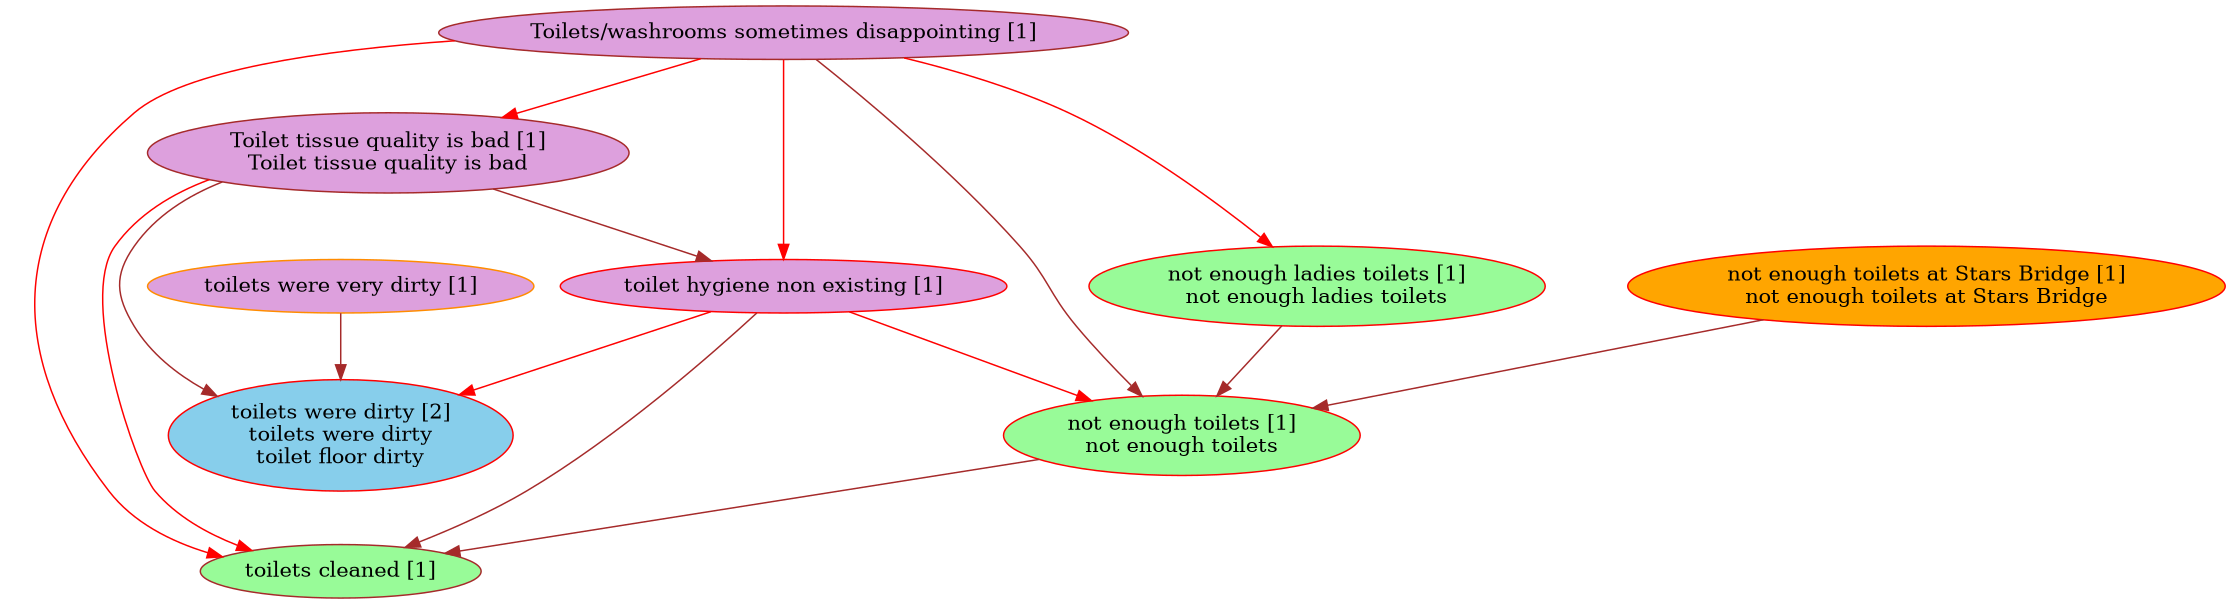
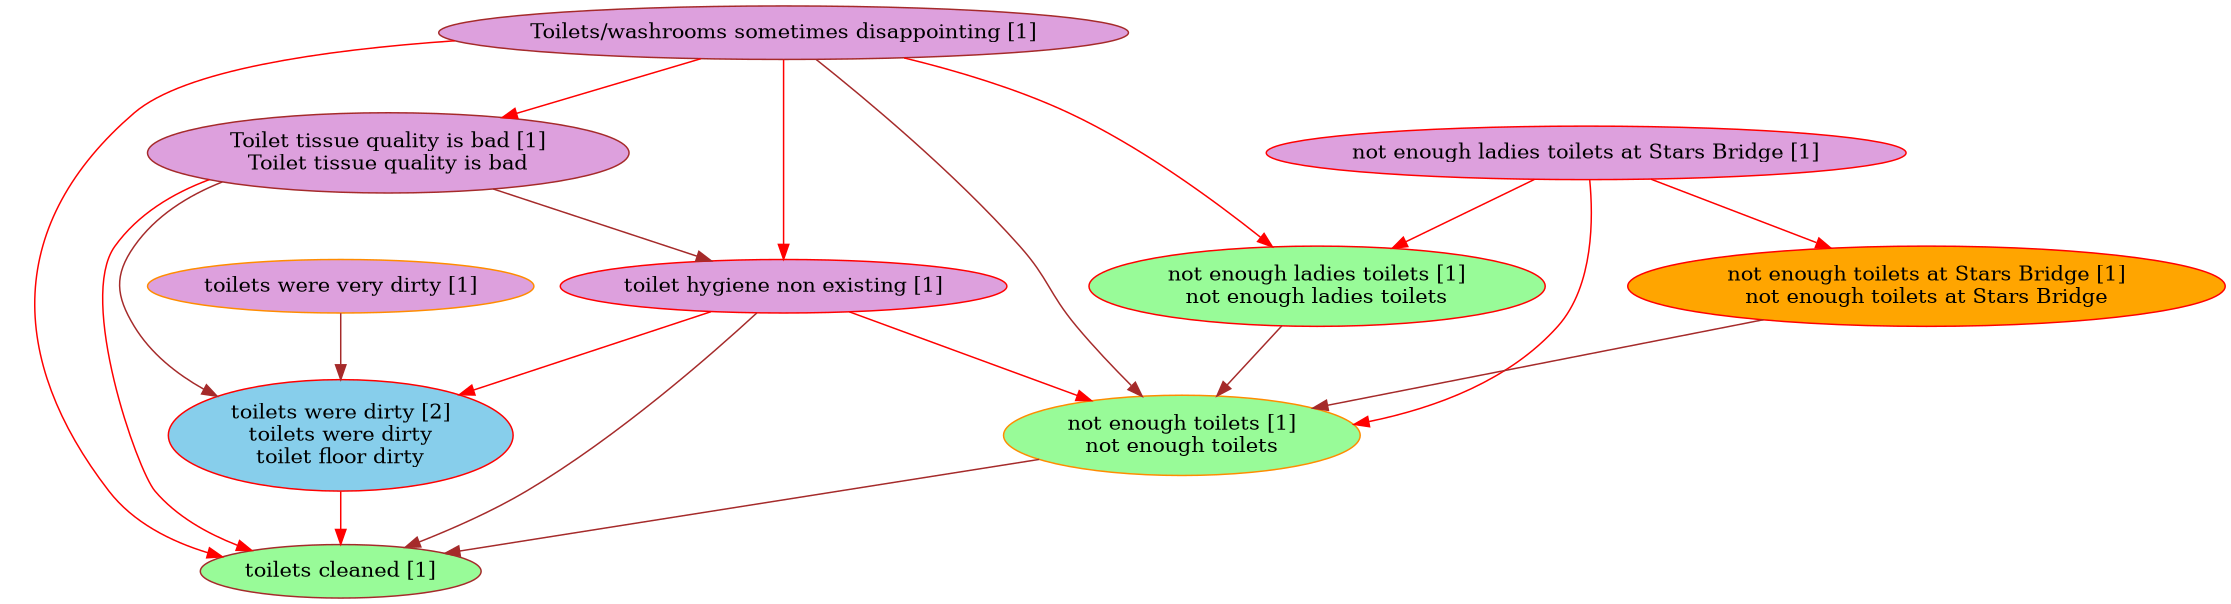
node "not enough ladies toilets at Stars Bridge [1]": added
node "not enough toilets [1] not enough toilets": color red -> darkorange
edge "toilets were dirty [2] toilets were dirty toilet floor dirty" -> "toilets cleaned [1]": added
